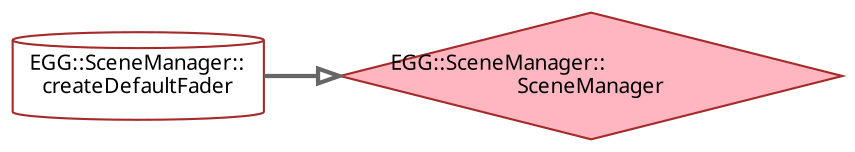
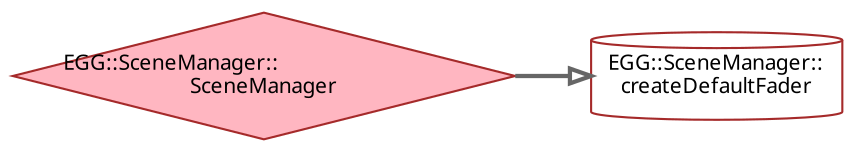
edge "EGG::SceneManager:: createDefaultFader" -> "EGG::SceneManager:: SceneManager": reversed
